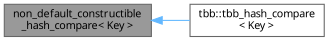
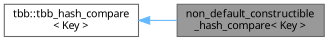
edge "tbb::tbb_hash_compare < Key >" -> "non_default_constructible _hash_compare< Key >": reversed
